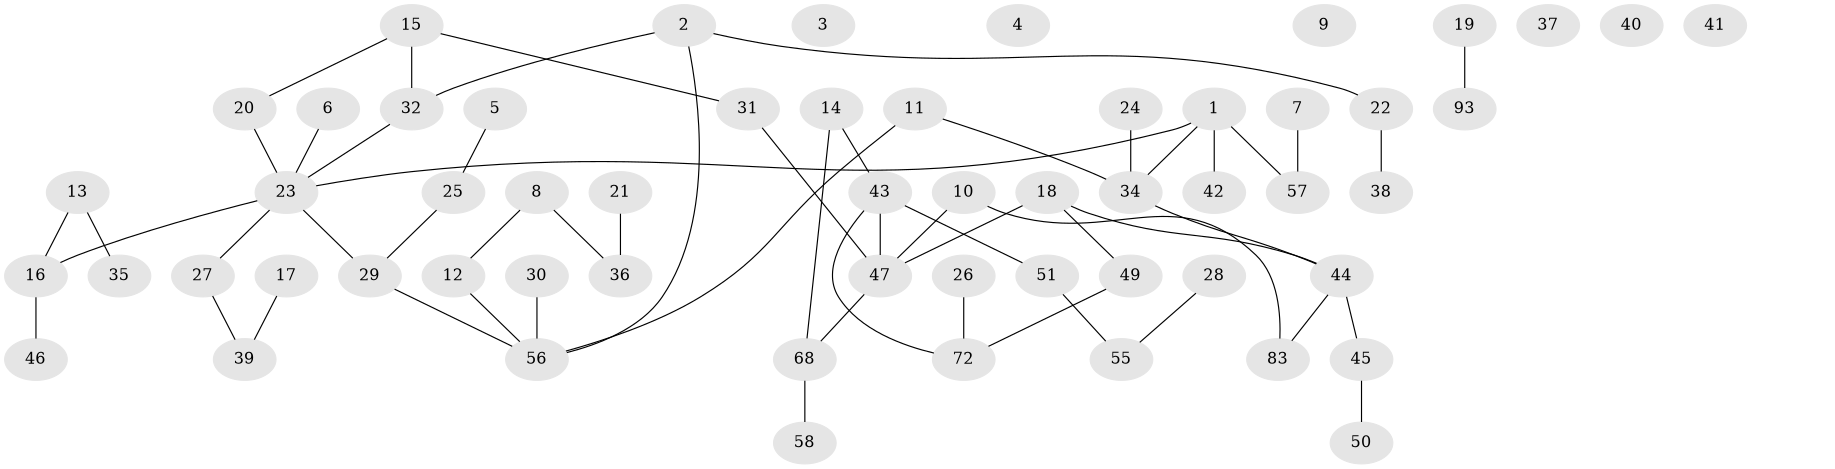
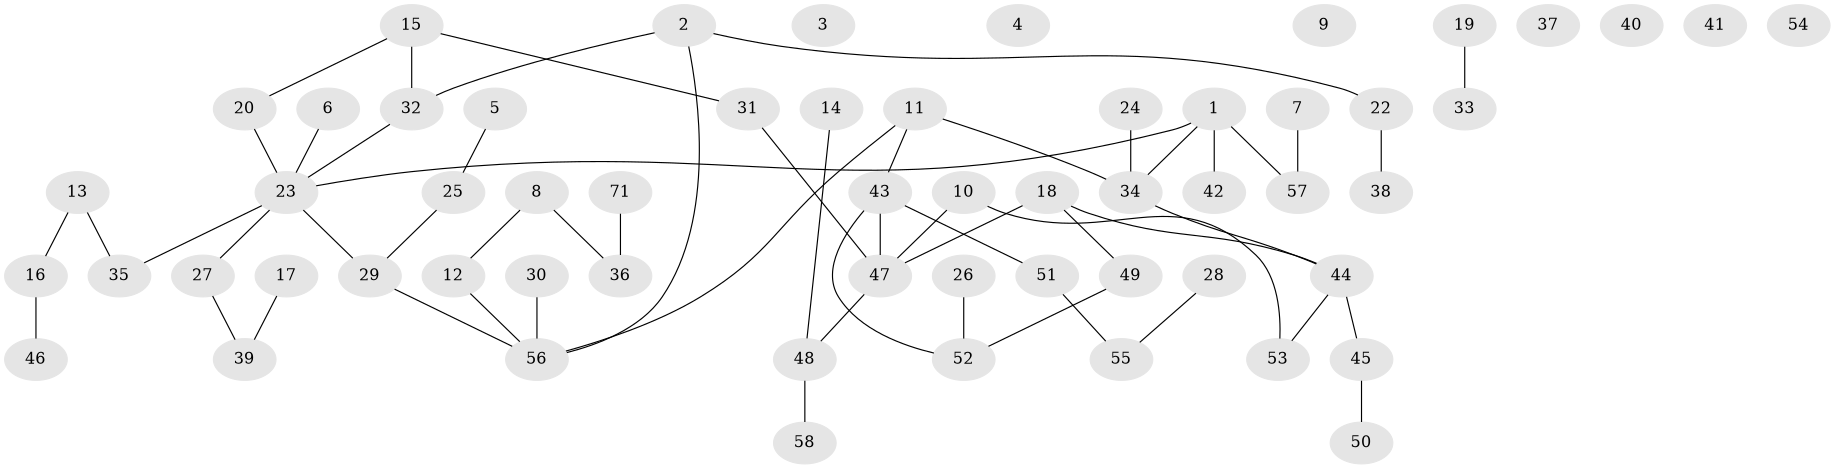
node "54": added
node "93": label "93" -> "33"
edge "14" -- "43": now "11" -- "43"
node "21": label "21" -> "71"
edge "23" -- "16": now "23" -- "35"
node "68": label "68" -> "48"
node "72": label "72" -> "52"
node "83": label "83" -> "53"
